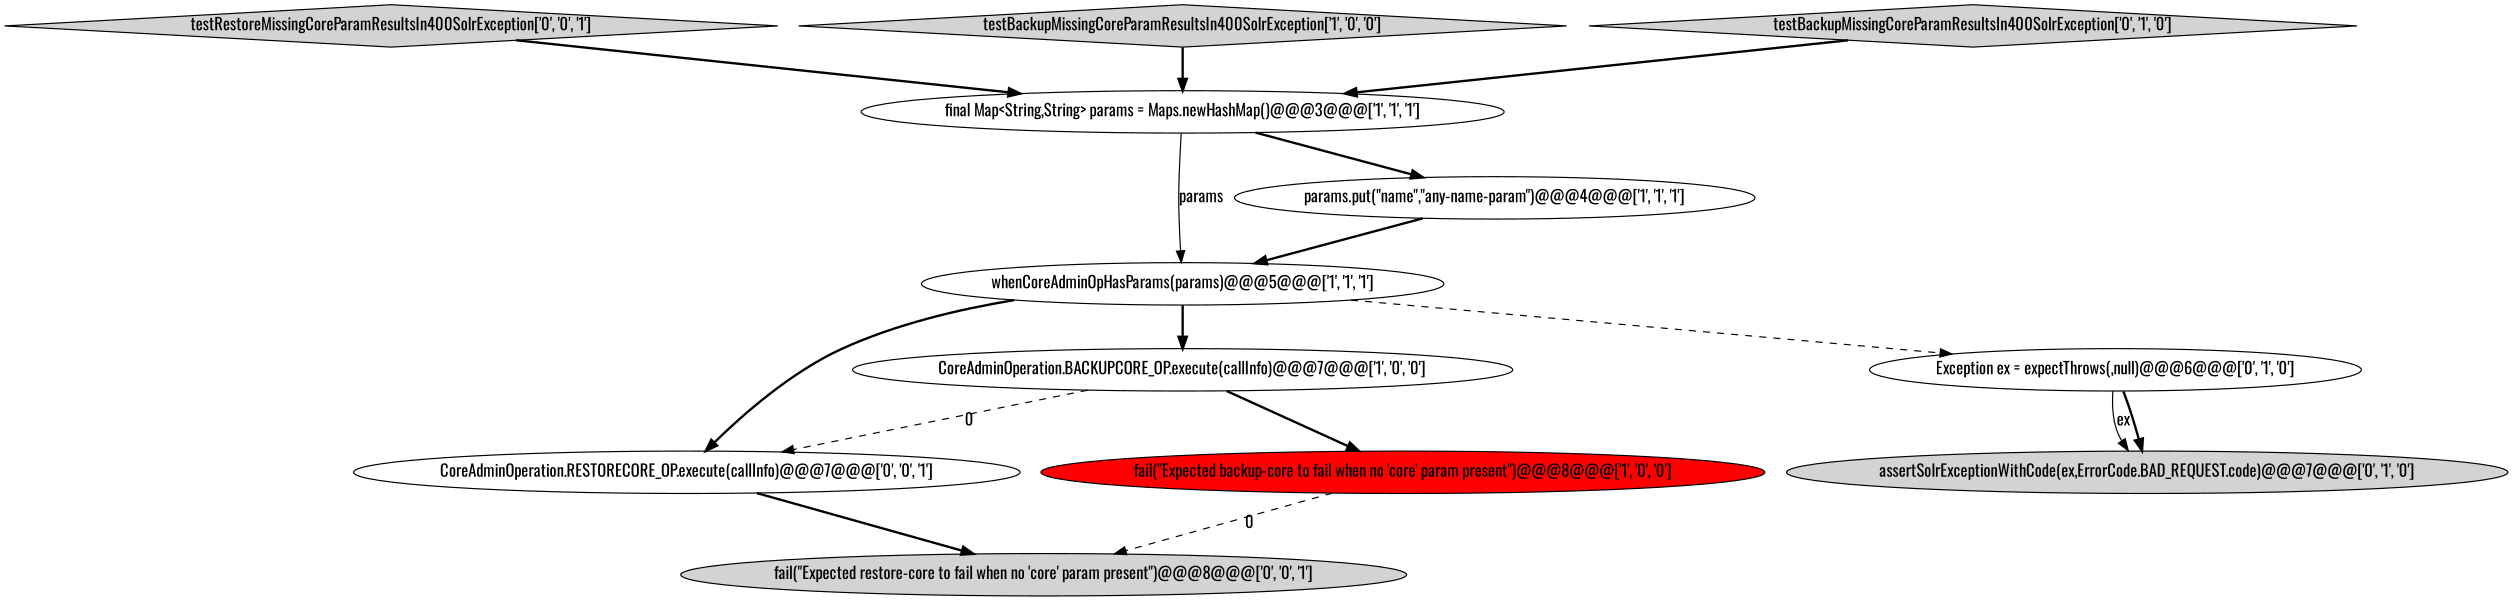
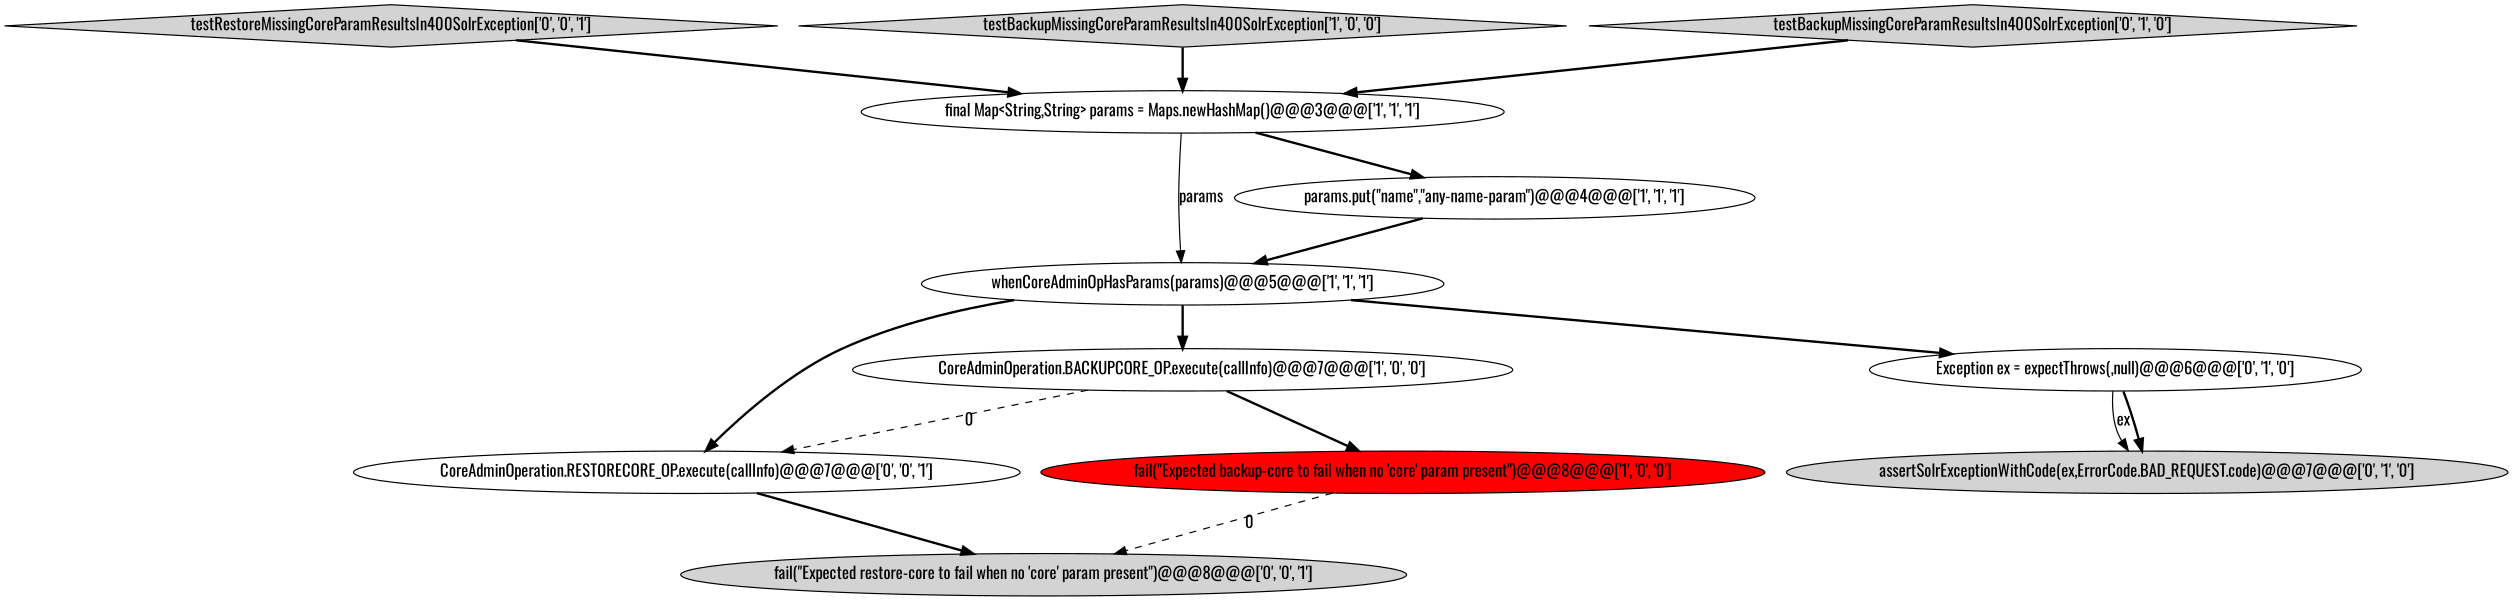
edge "whenCoreAdminOpHasParams(params)@@@5@@@['1', '1', '1']" -> "Exception ex = expectThrows(,null)@@@6@@@['0', '1', '0']": style dashed -> bold
